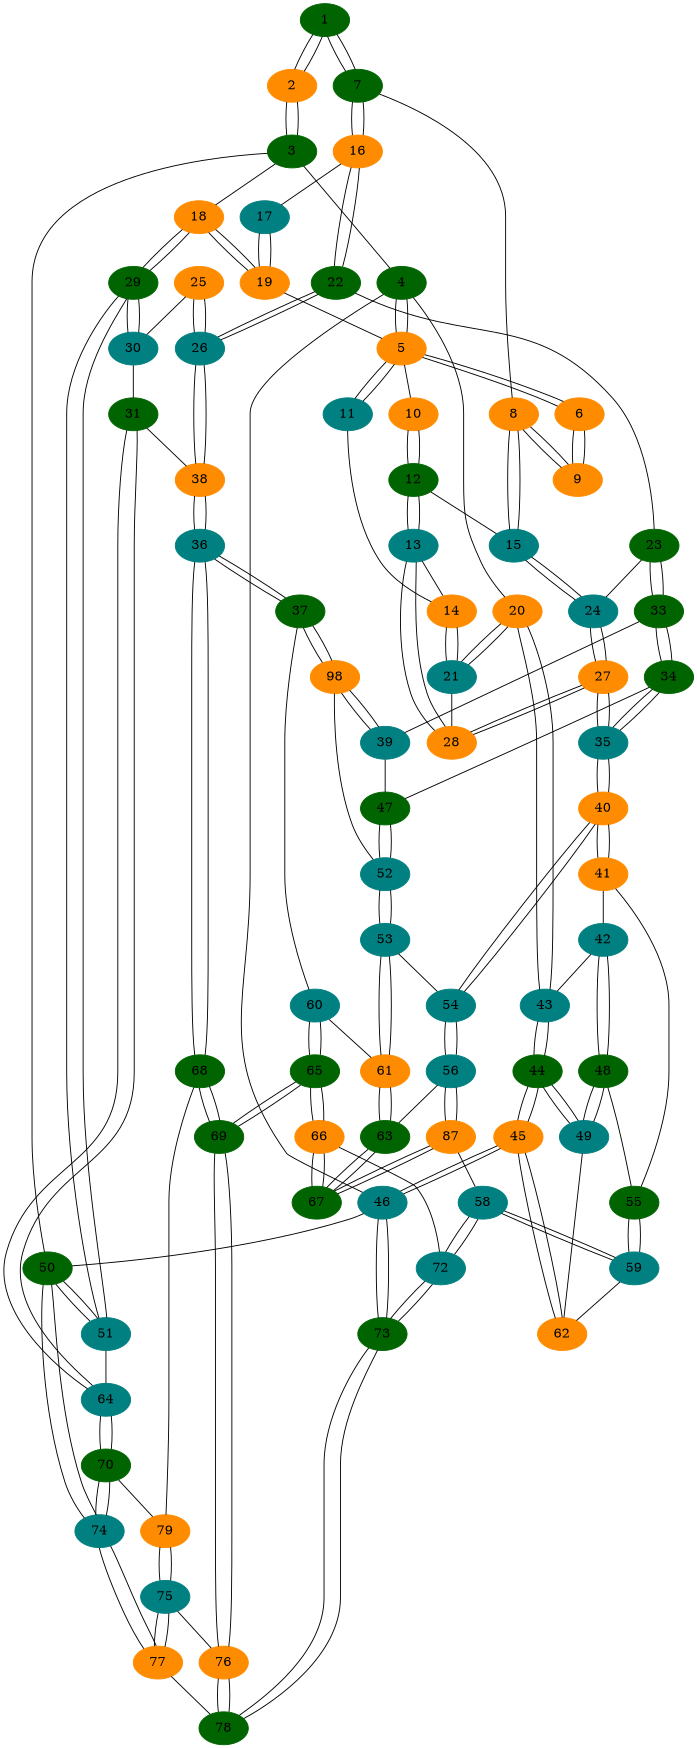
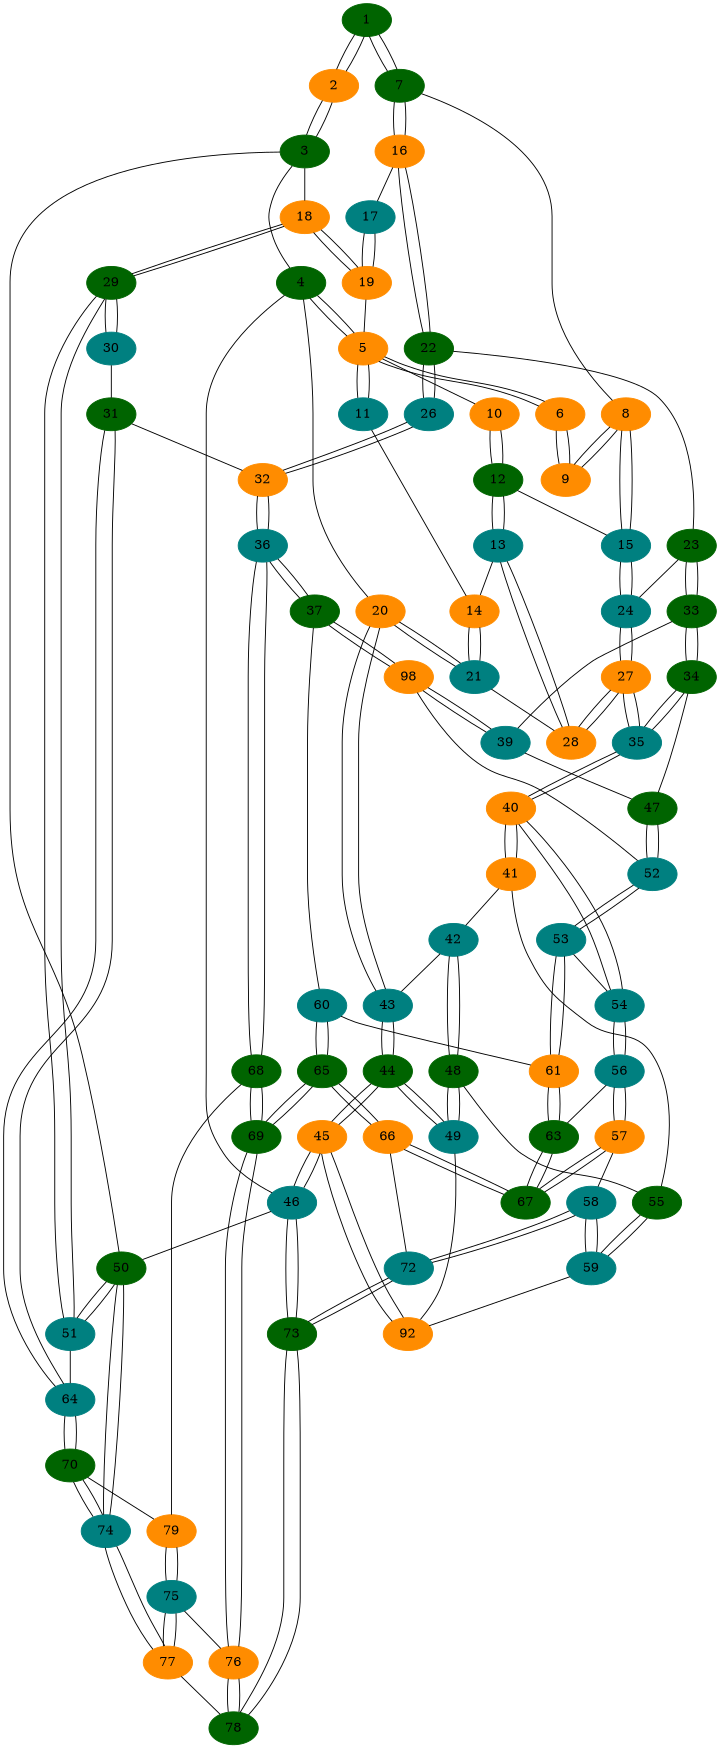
node "25": removed
node "38": label "38" -> "32"
node "87": label "87" -> "57"
node "62": label "62" -> "92"
